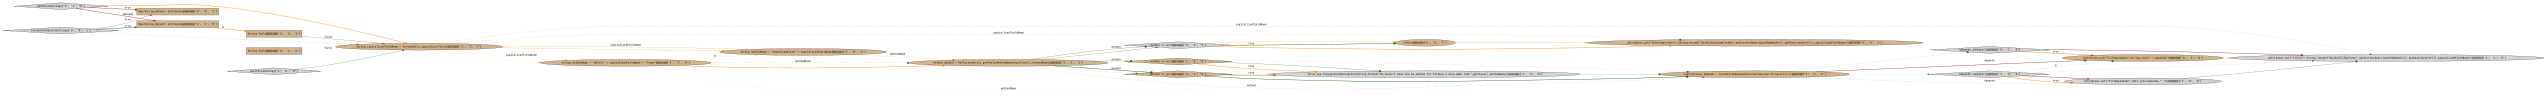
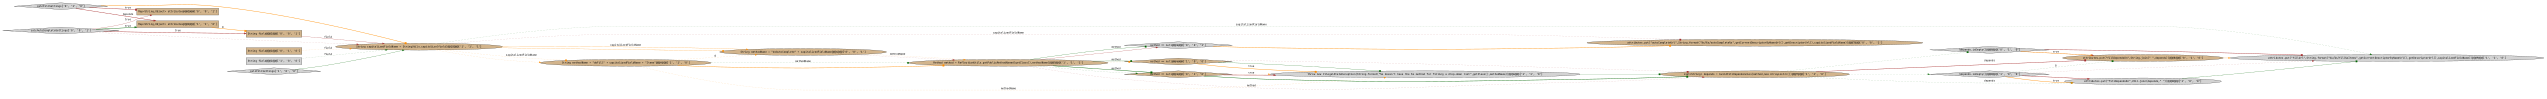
edge "calcAutoCompleteSettings['0', '0', '1']" -> "String field@@@2@@@['0', '0', '1']": added, label "true"
node "return@@@6@@@['0', '0', '1']": removed
node "String field@@@2@@@['1', '0', '0']": added
